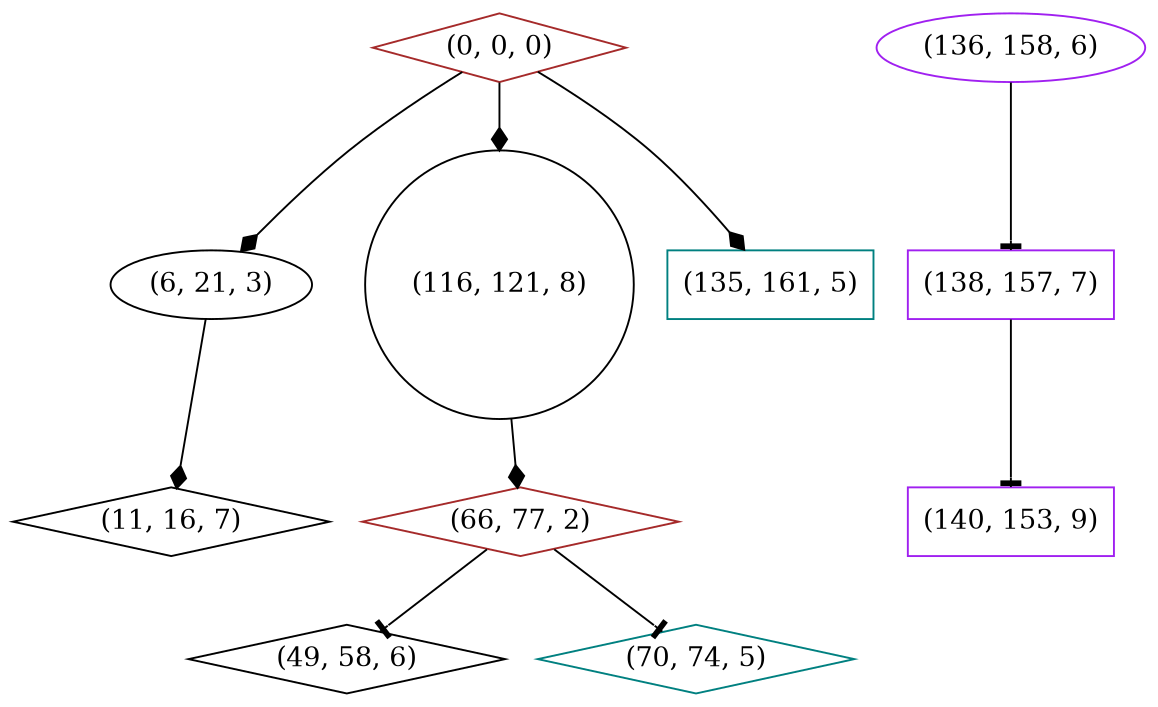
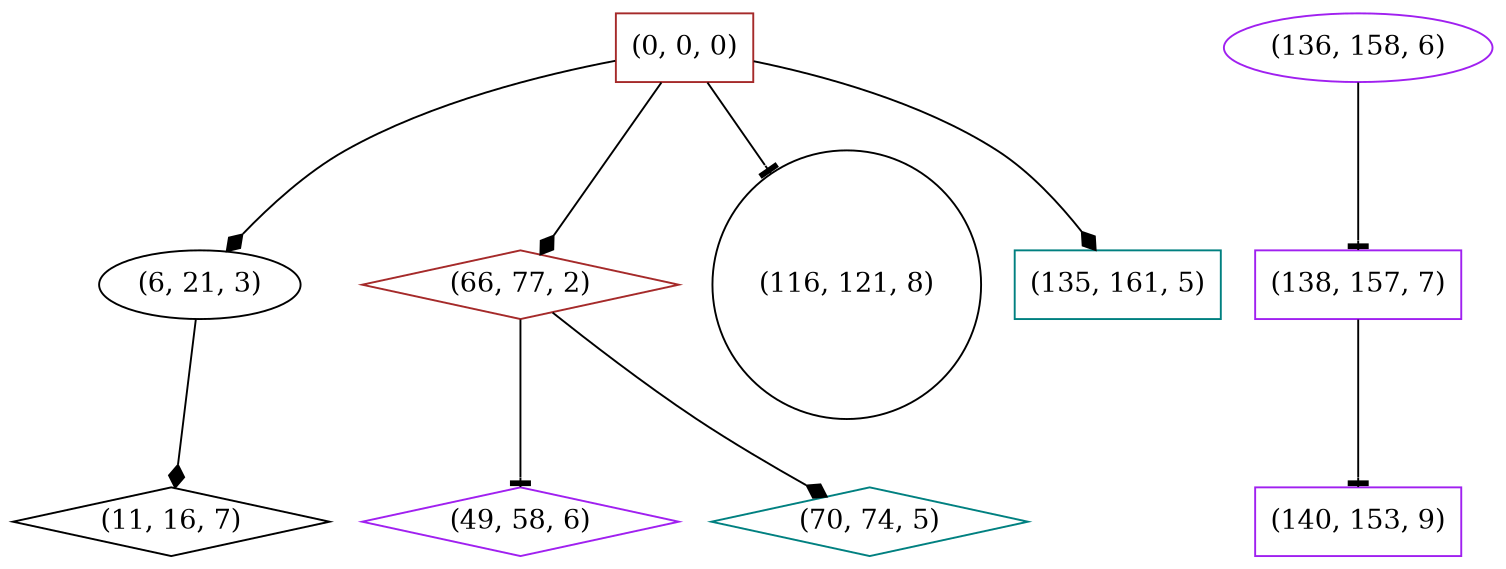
node "(0, 0, 0)": shape diamond -> box
edge "(0, 0, 0)" -> "(116, 121, 8)": arrowhead diamond -> tee
edge "(116, 121, 8)" -> "(66, 77, 2)": now "(0, 0, 0)" -> "(66, 77, 2)"
edge "(66, 77, 2)" -> "(70, 74, 5)": arrowhead tee -> diamond
node "(49, 58, 6)": color black -> purple
